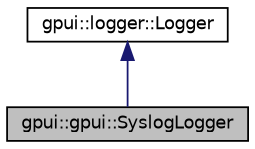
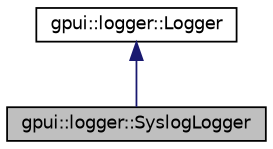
node "gpui::gpui::SyslogLogger": label "gpui::gpui::SyslogLogger" -> "gpui::logger::SyslogLogger"
